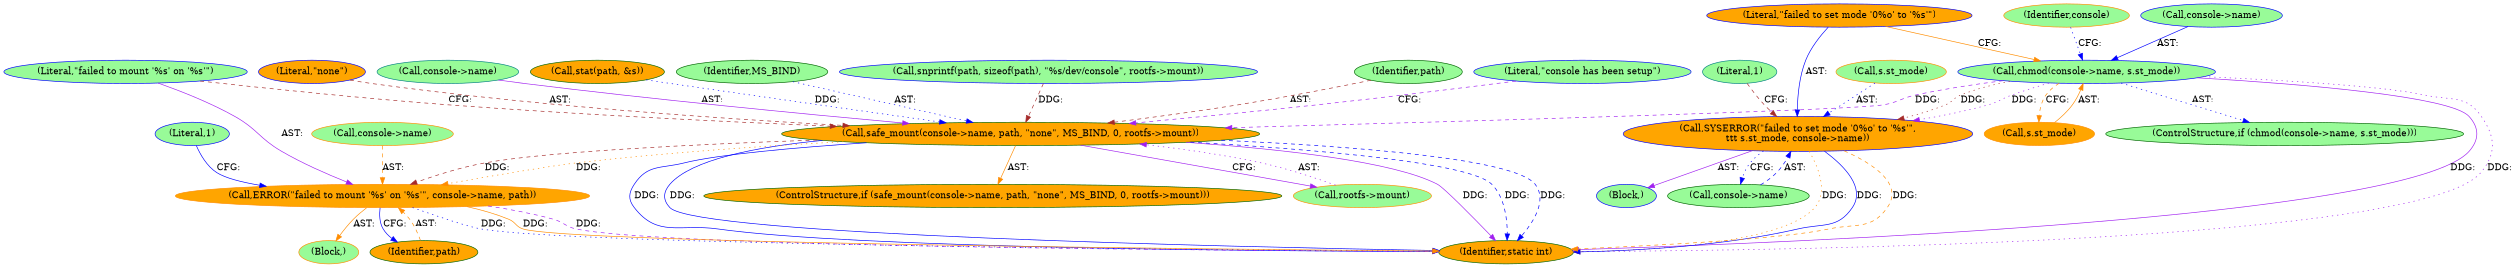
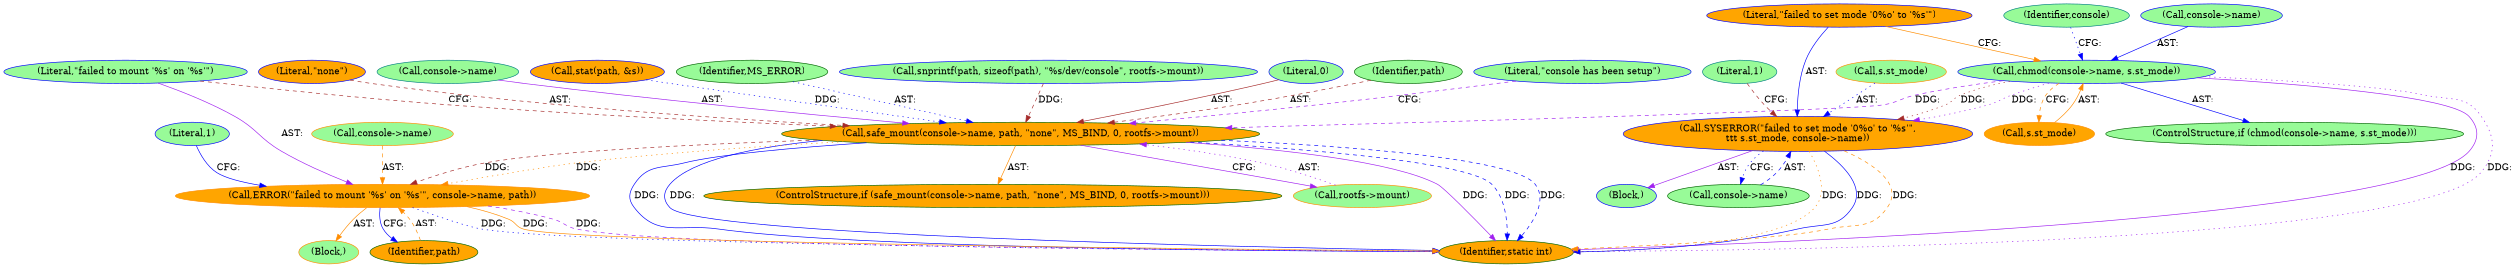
node "(Identifier,console)": color darkorange -> teal
node "(Call,stat(path, &s))": color darkgreen -> blue
node "(Identifier,MS_BIND)": label "(Identifier,MS_BIND)" -> "(Identifier,MS_ERROR)"
node "(Literal,0)": added
edge "(Call,chmod(console->name, s.st_mode))" -> "(ControlStructure,if (chmod(console->name, s.st_mode)))": style dotted -> solid
